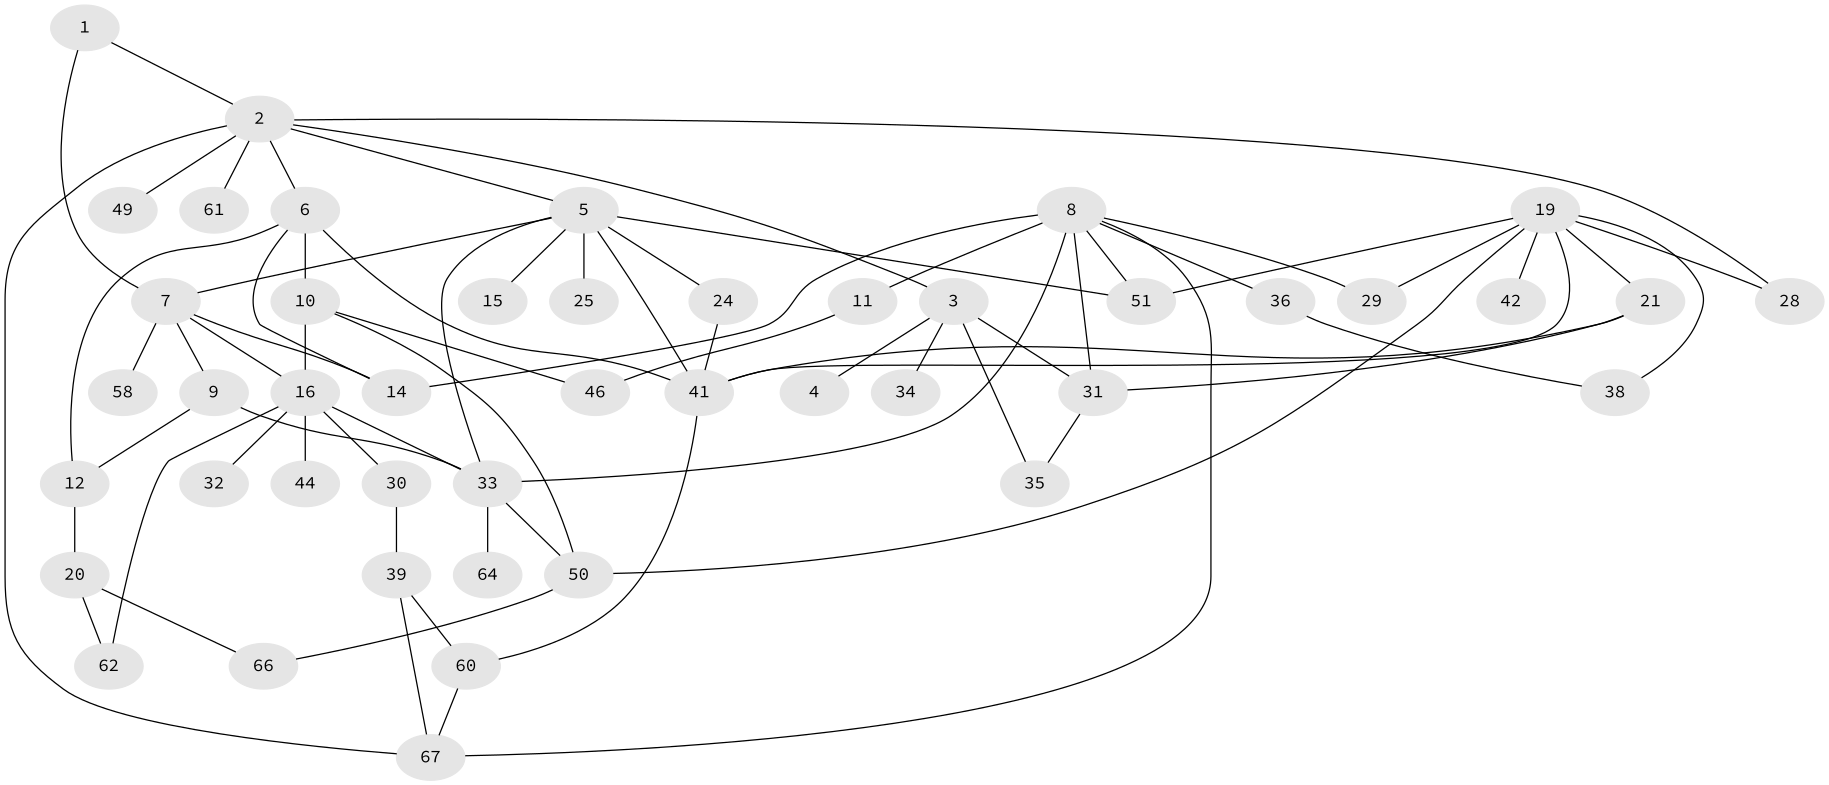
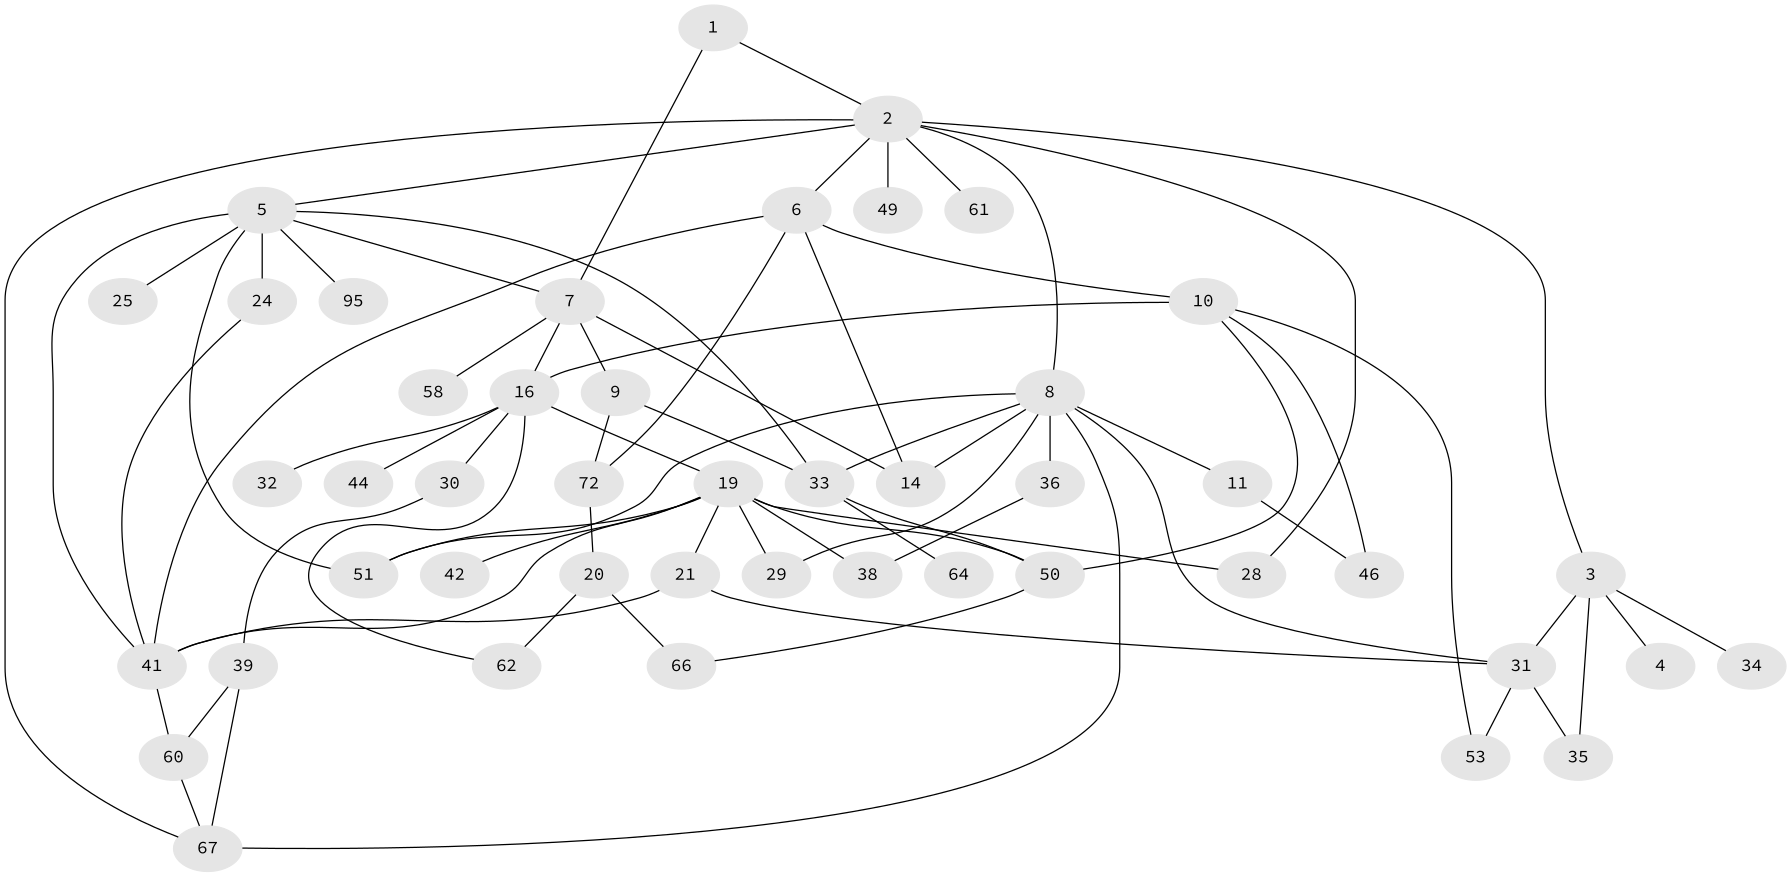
edge "2" -- "8": added
node "15": label "15" -> "95"
edge "16" -- "33": now "16" -- "19"
node "12": label "12" -> "72"
node "53": added
